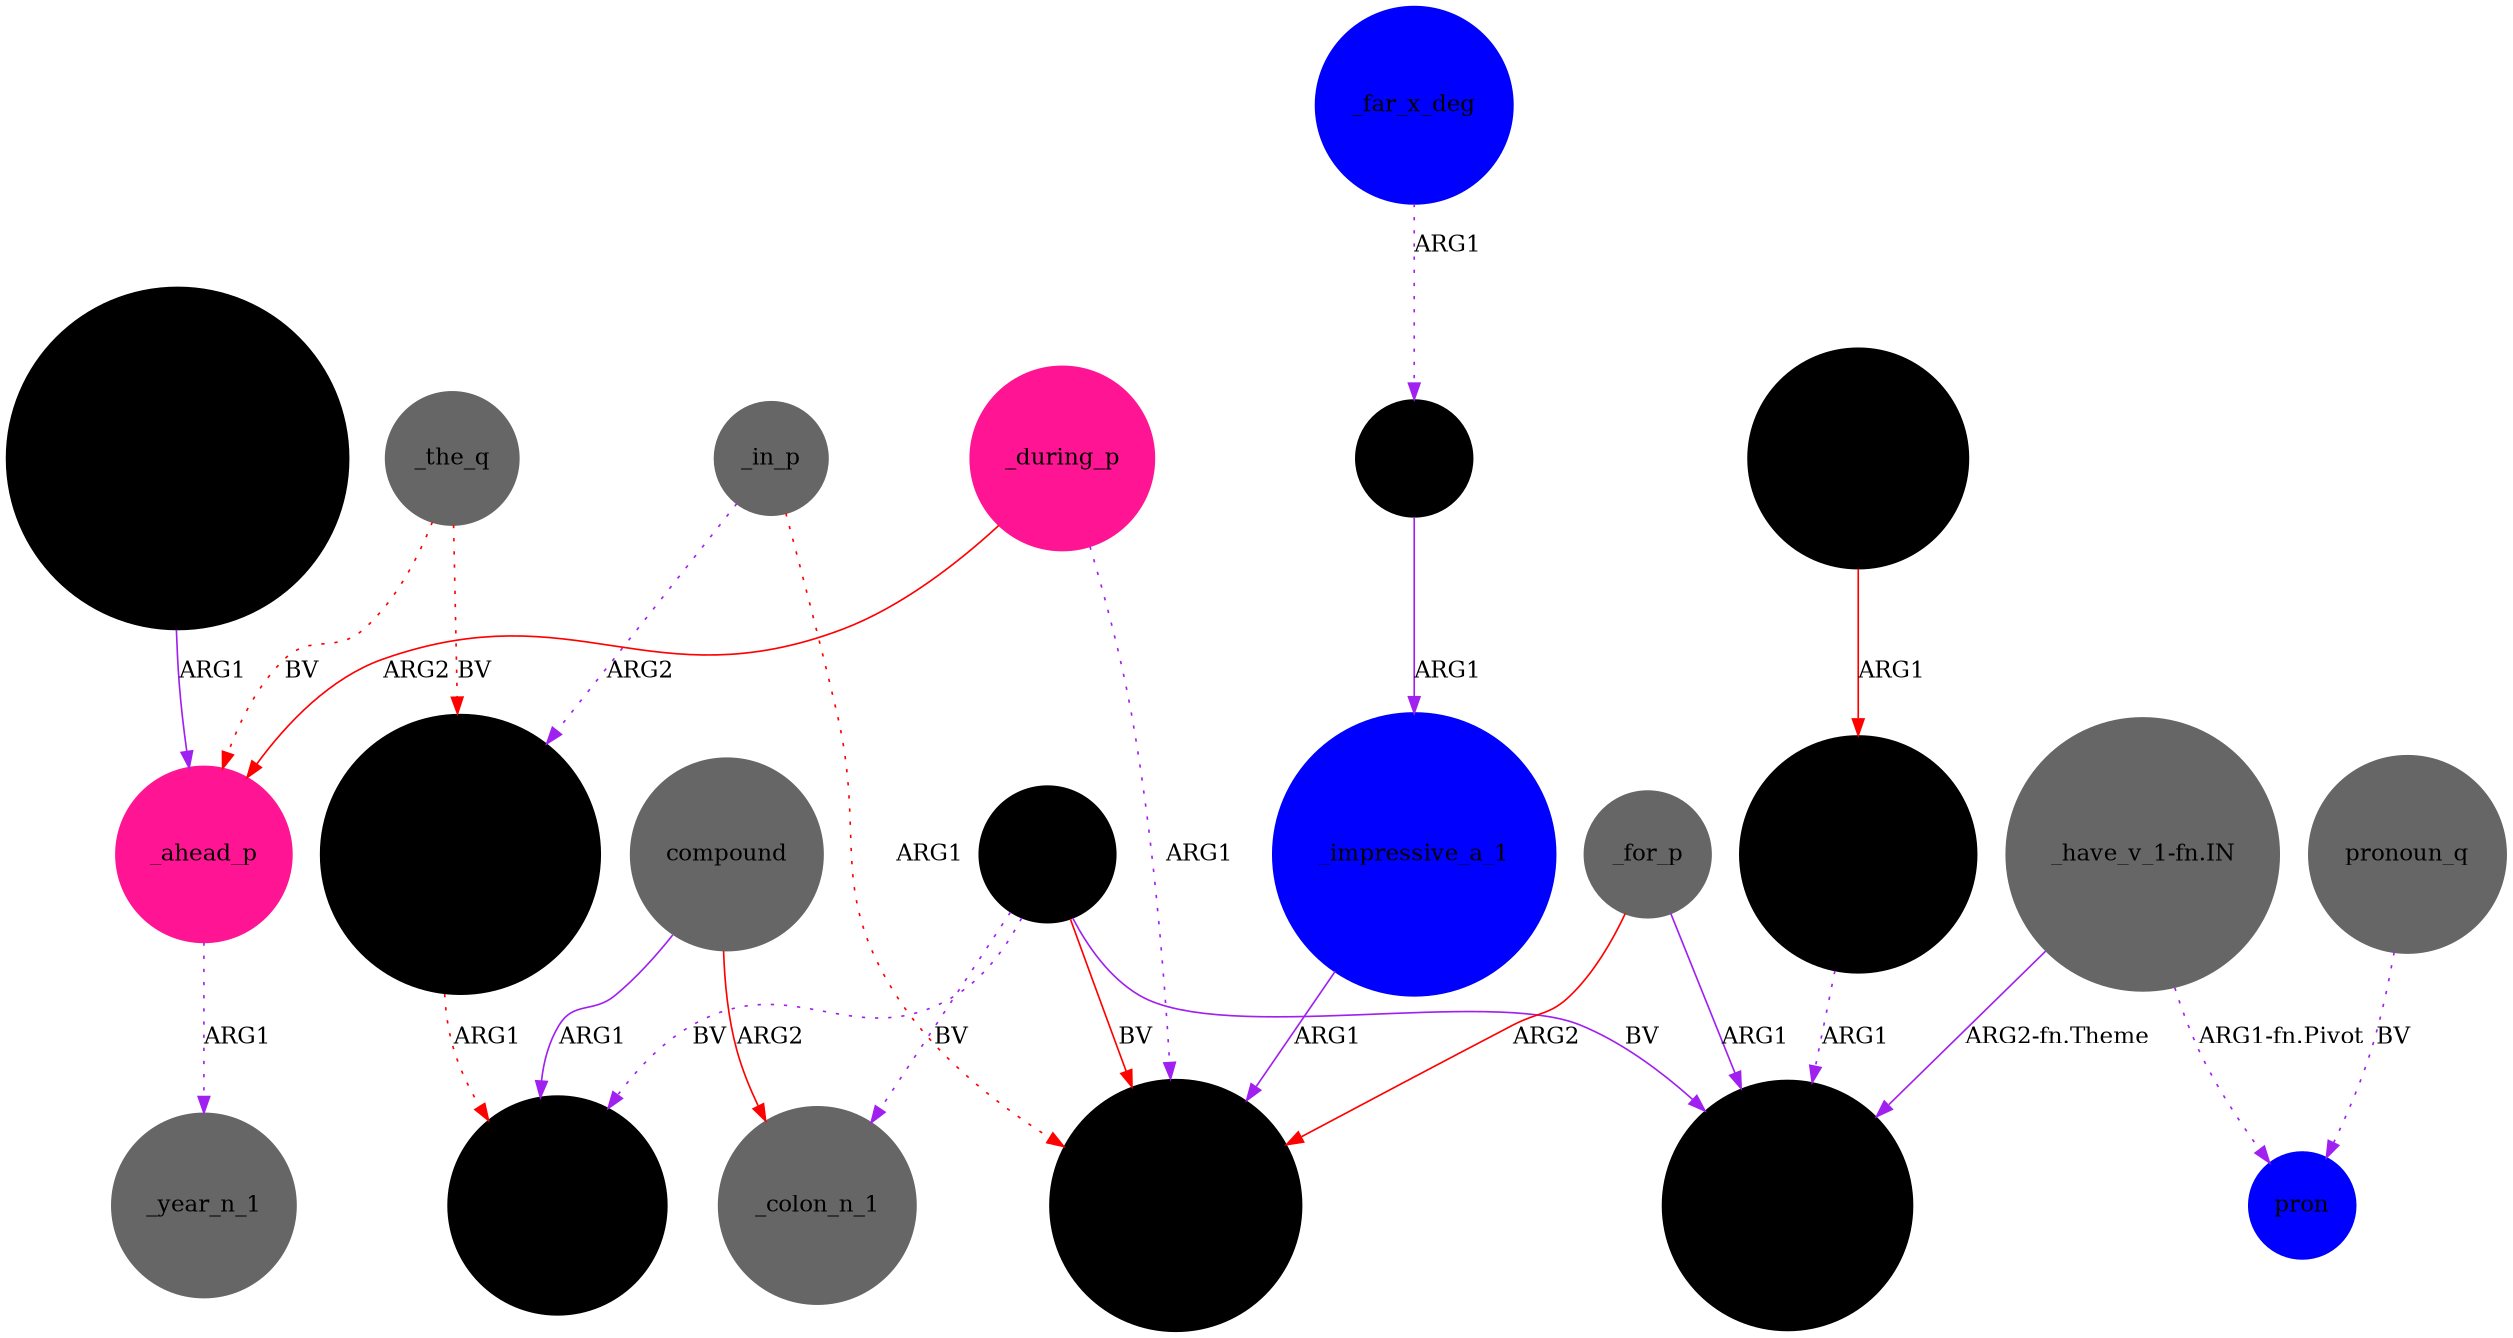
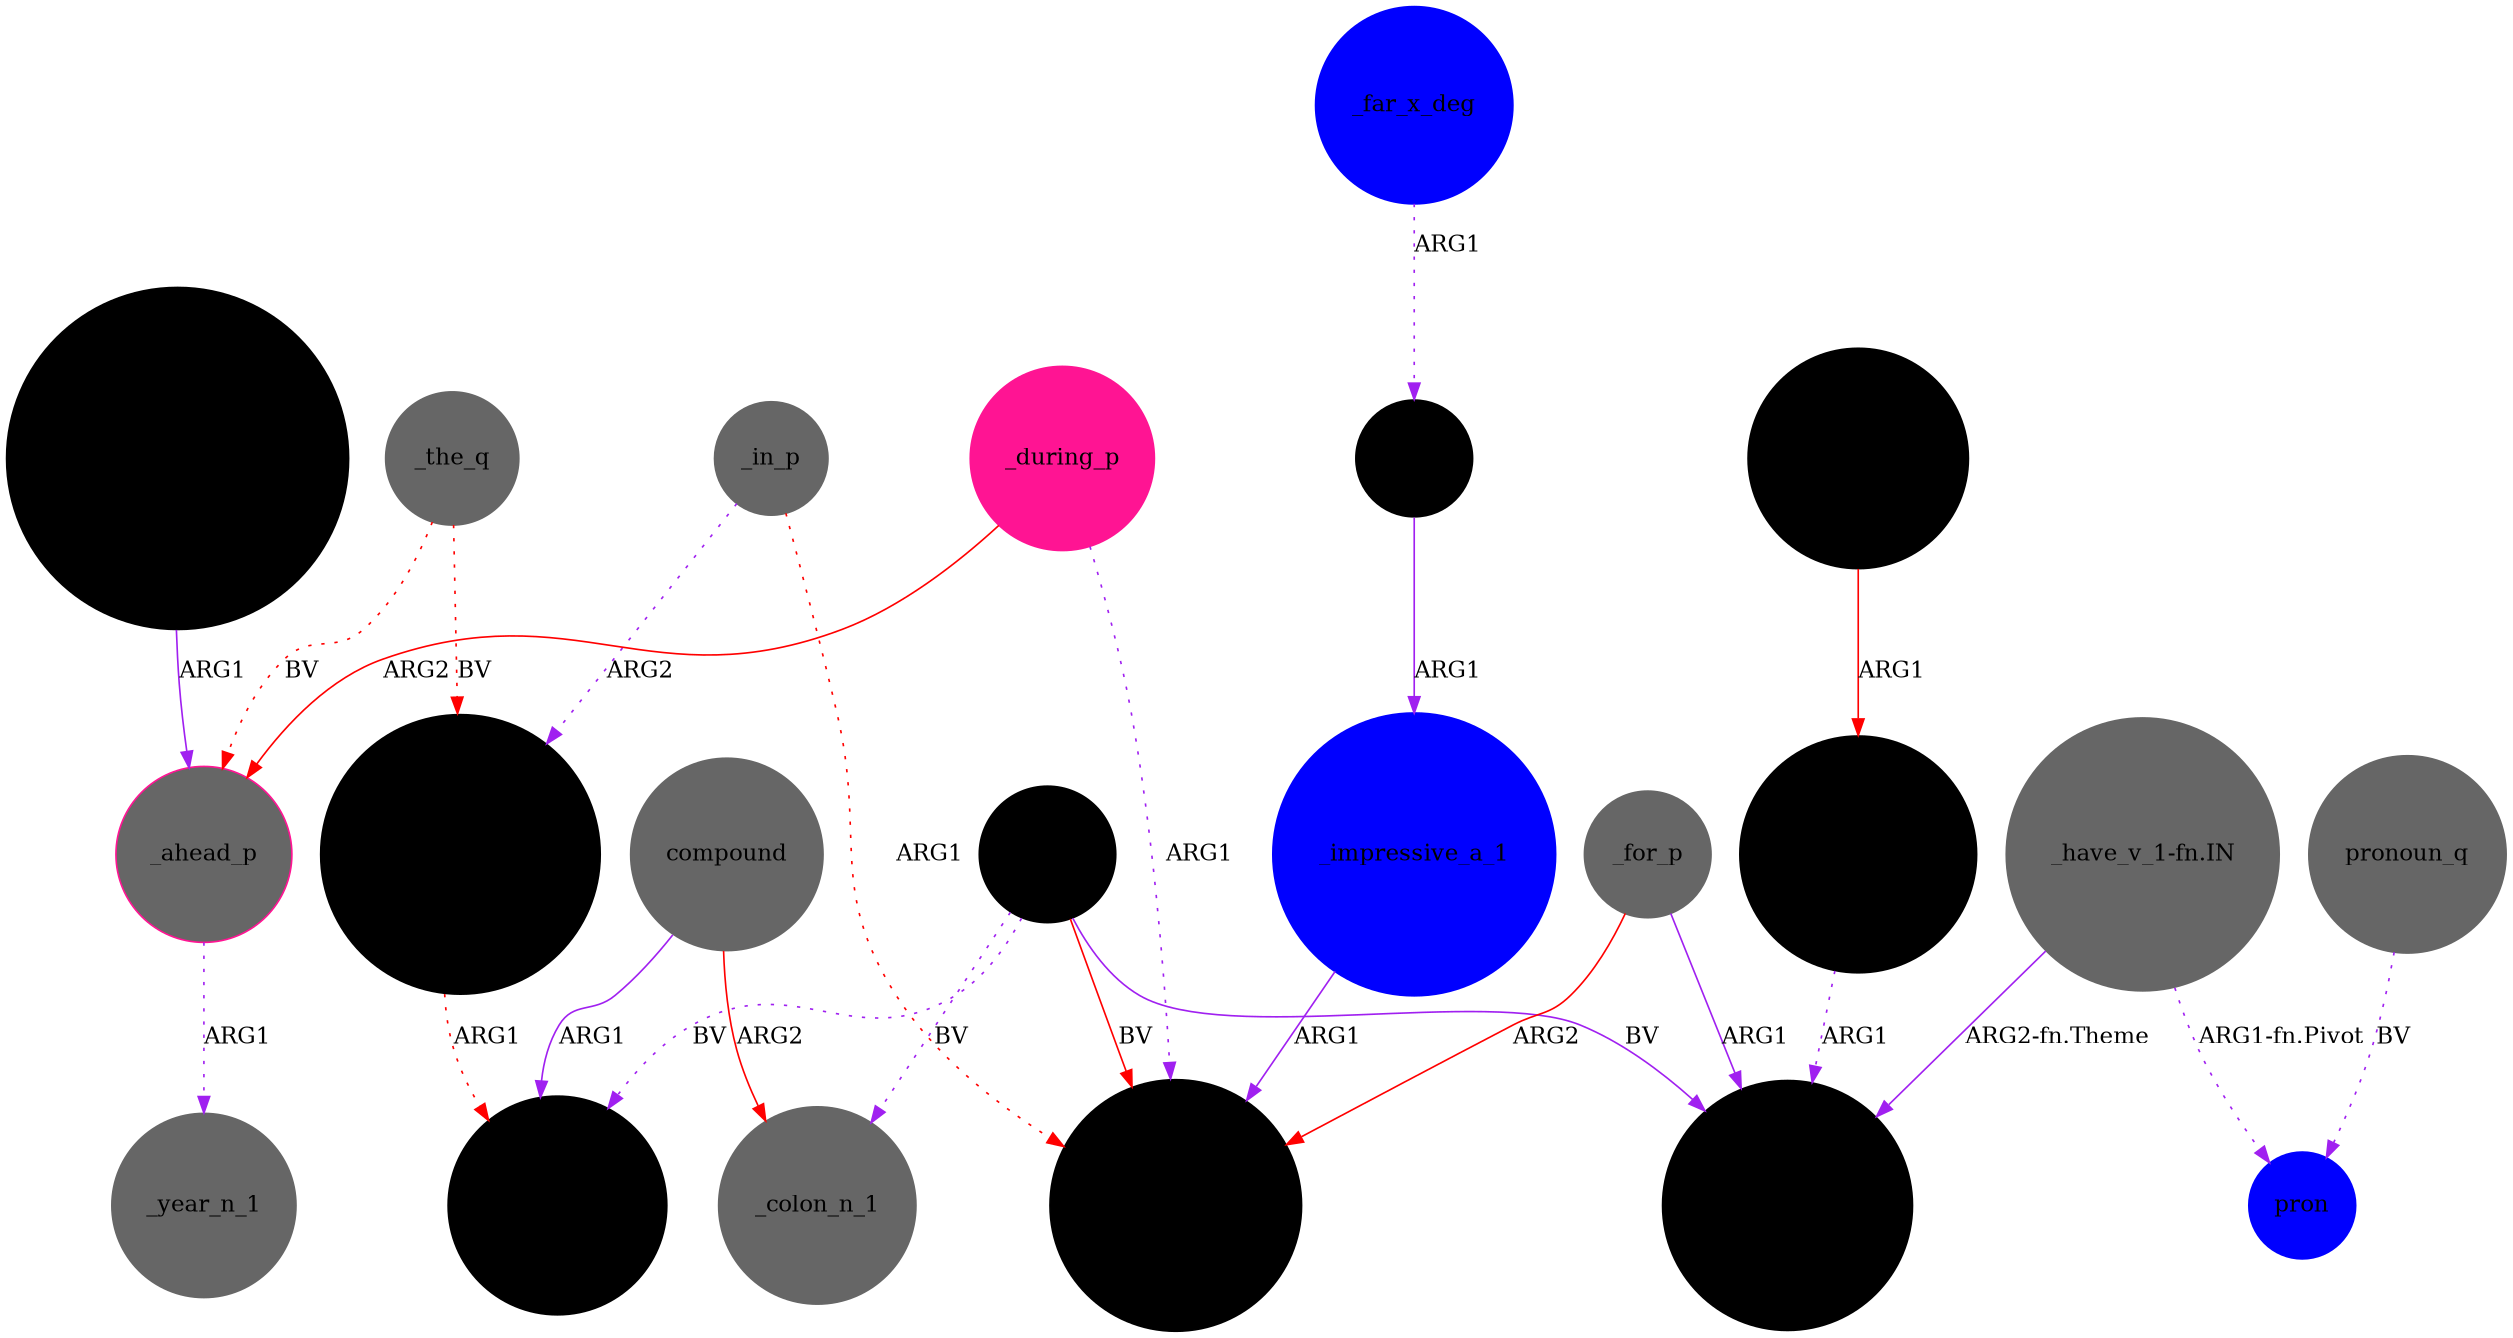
node "_ahead_p": fillcolor deeppink -> gray40
